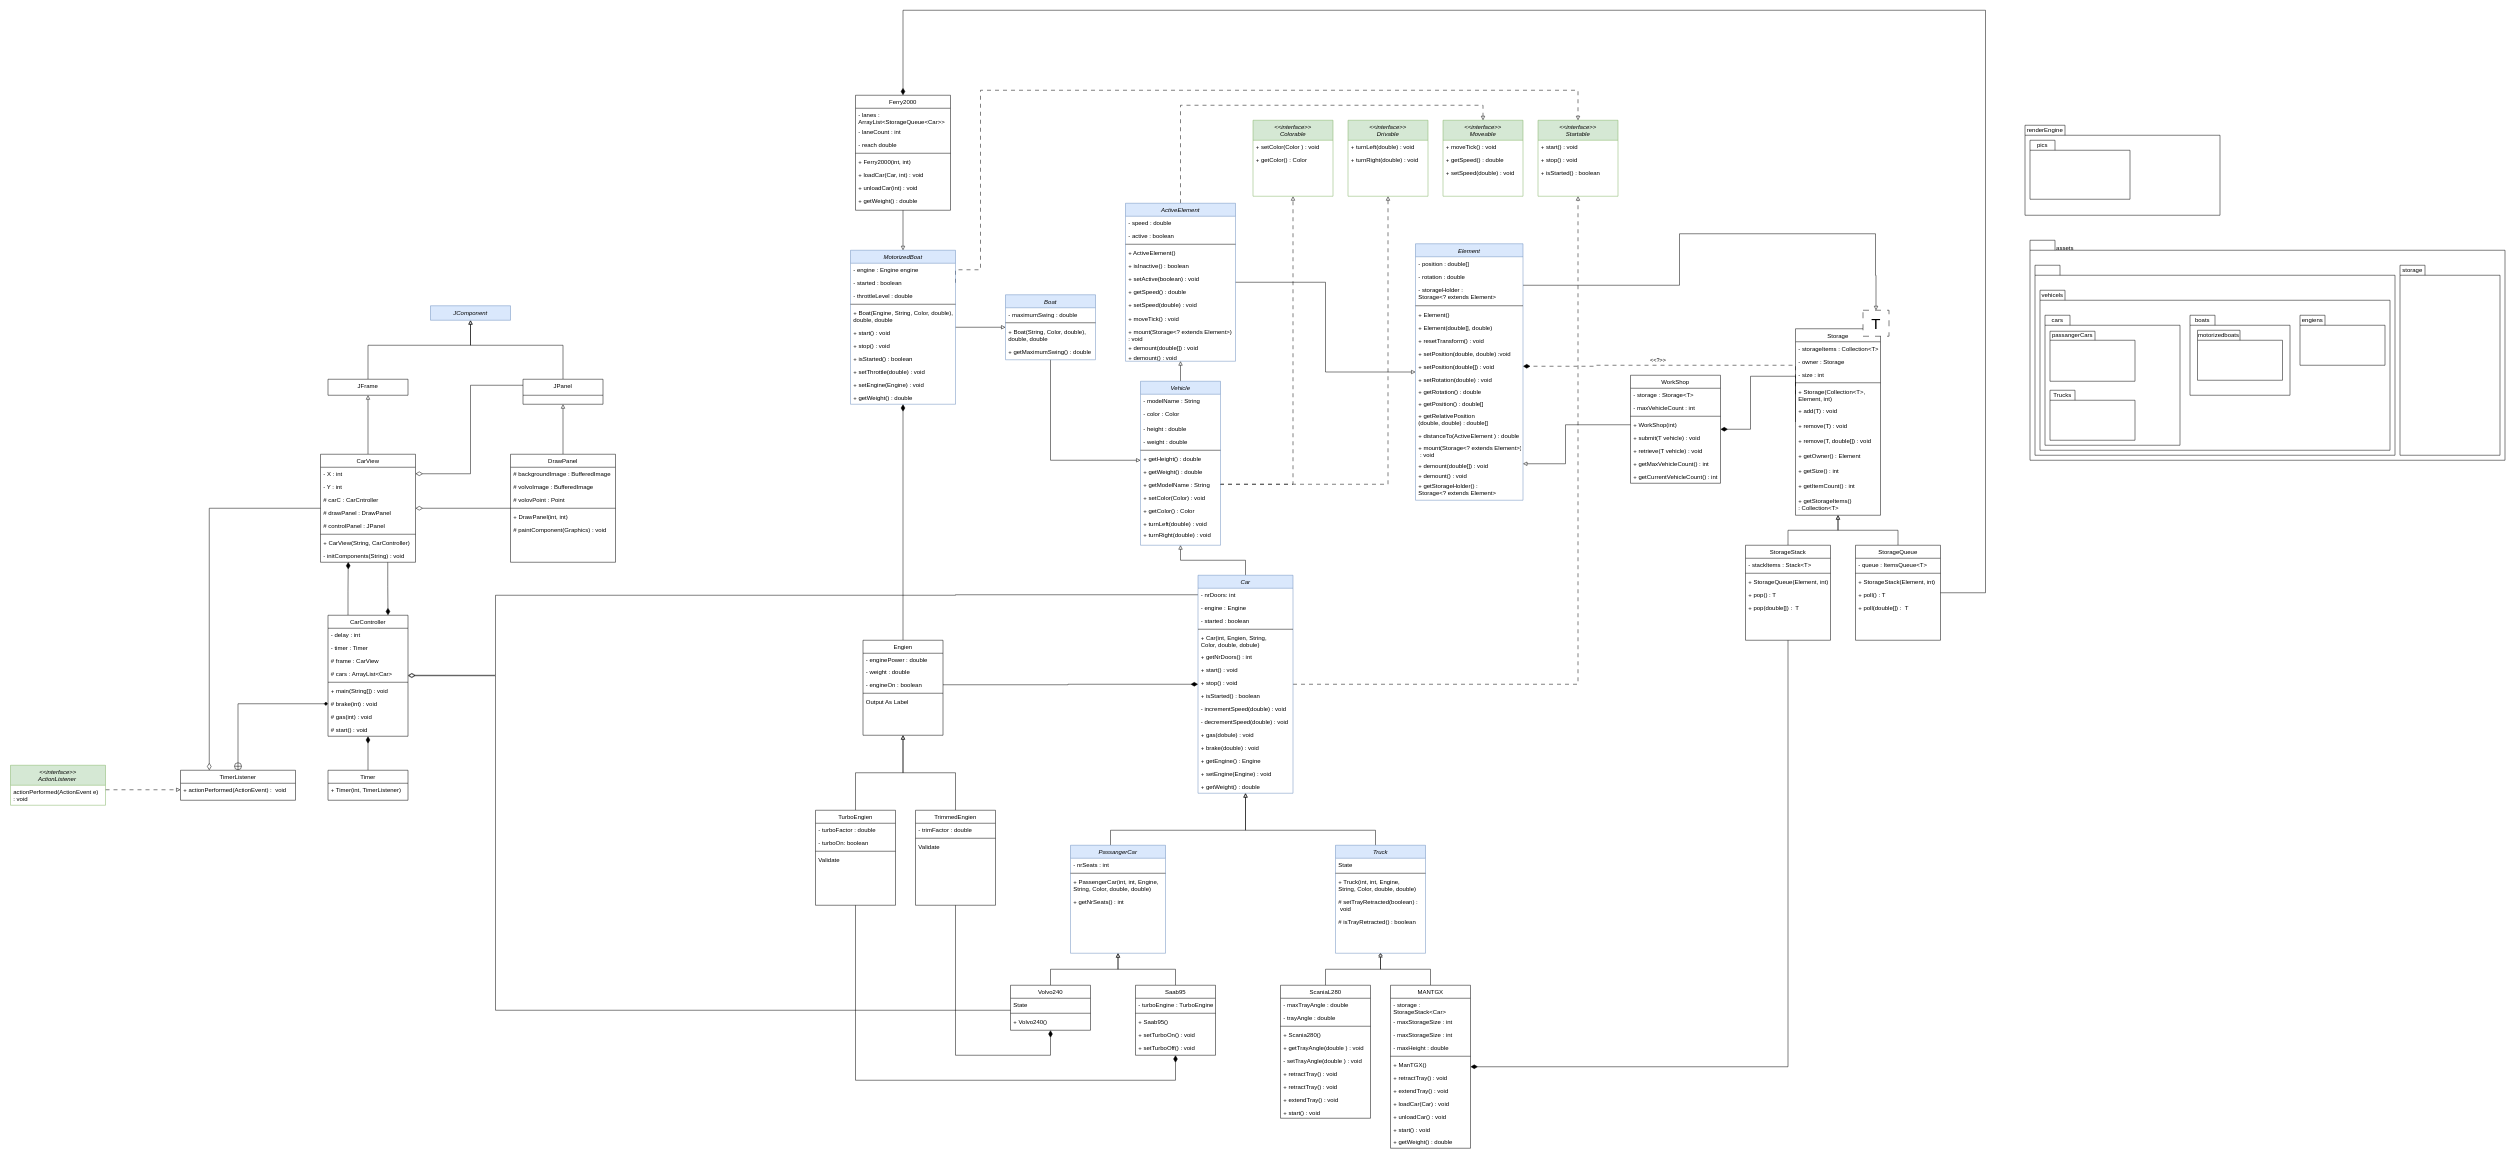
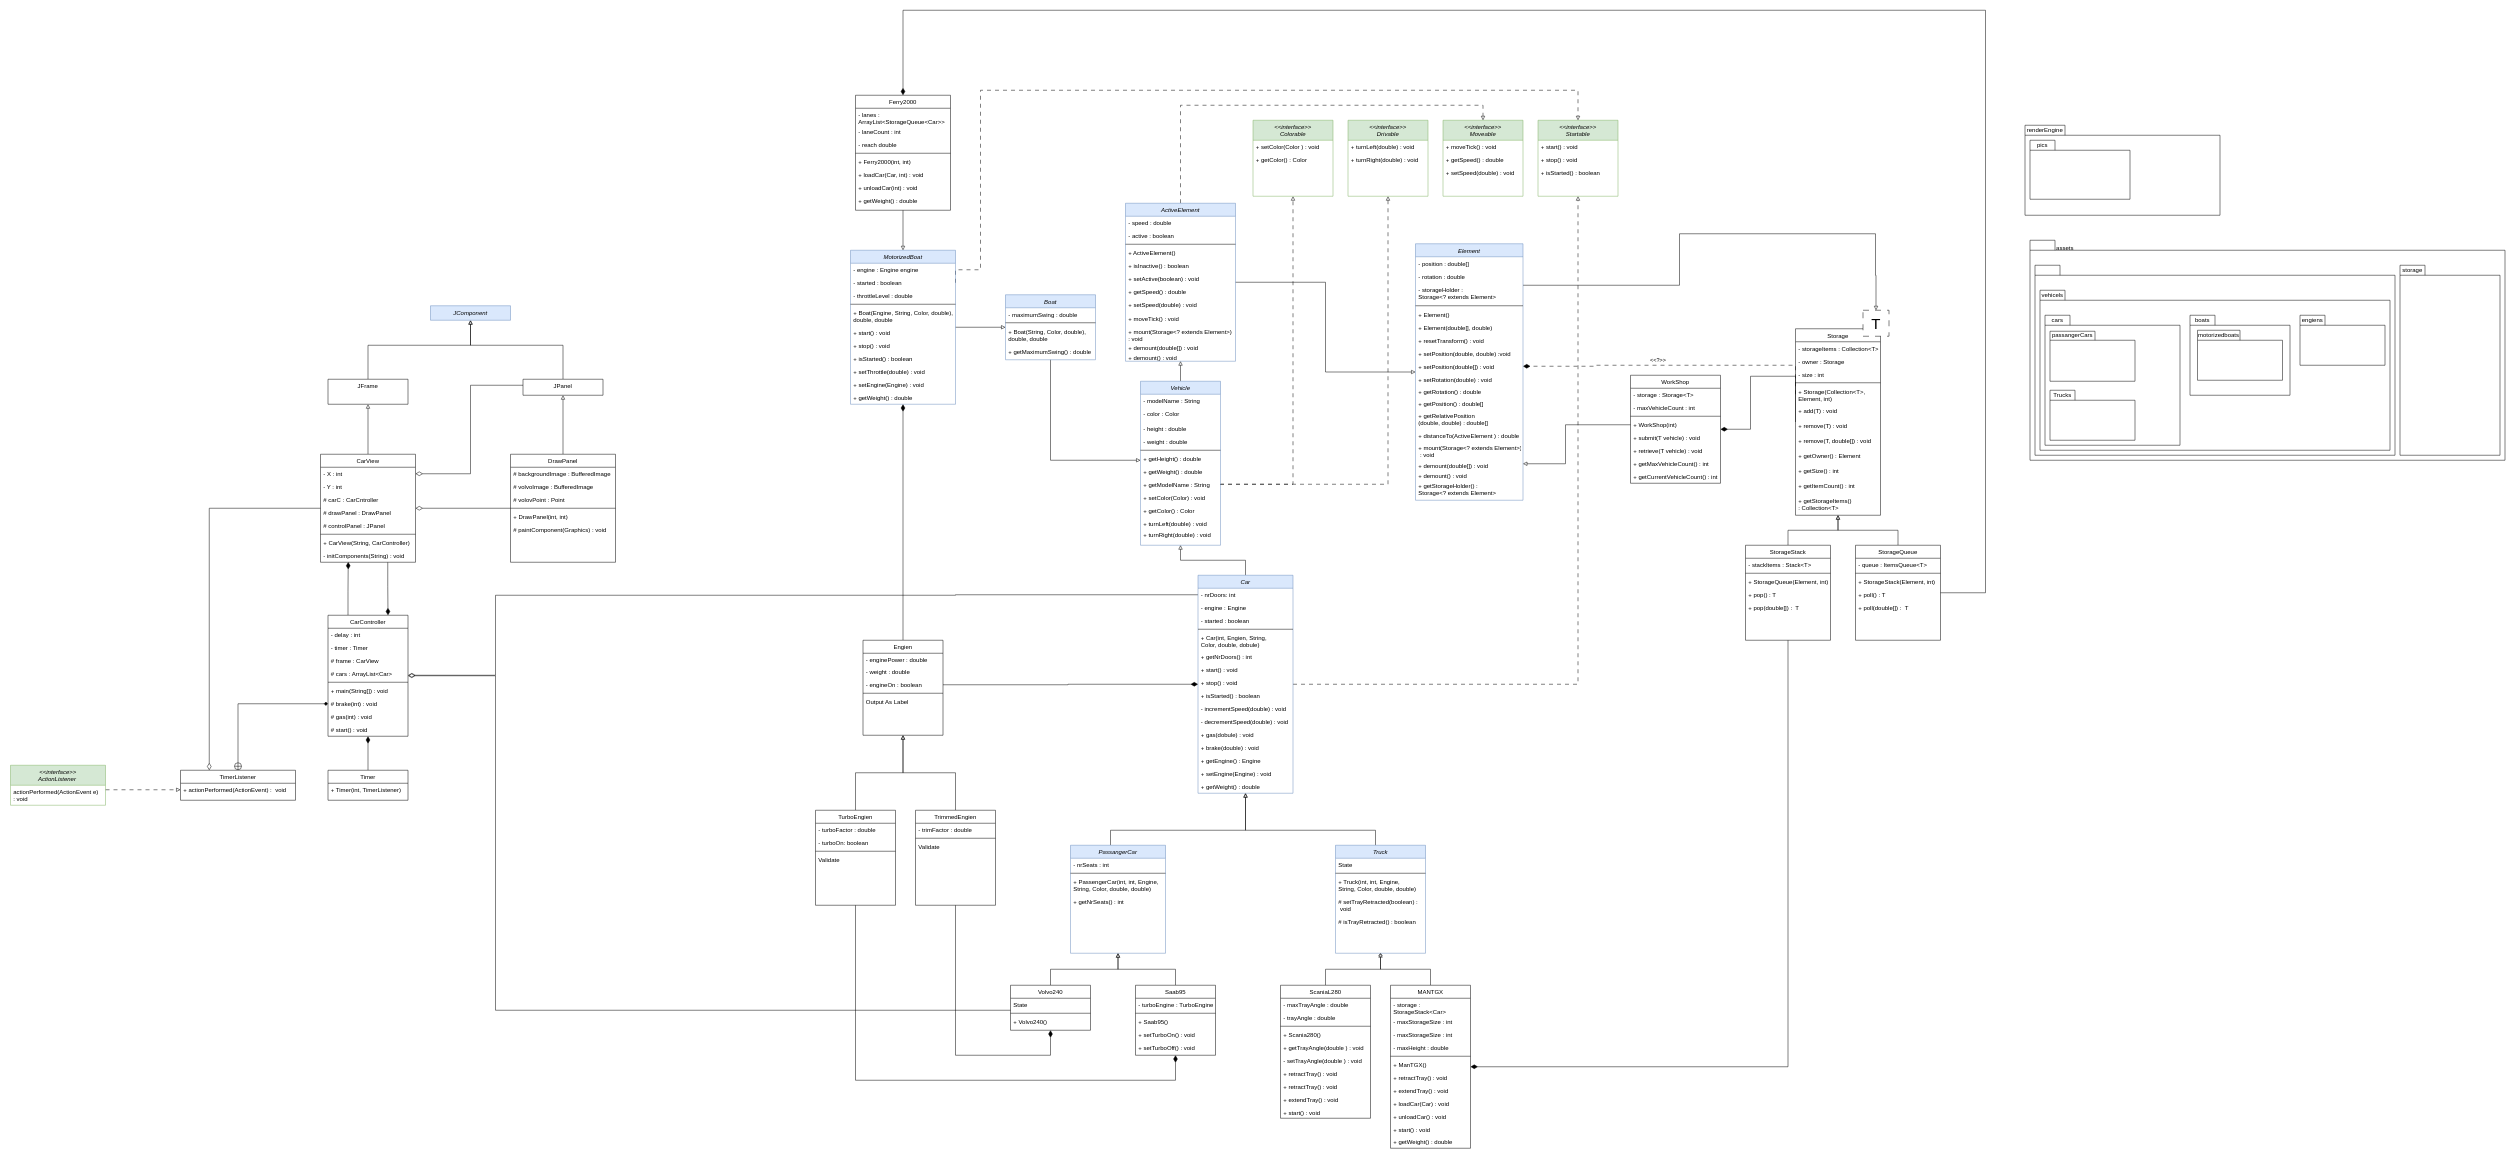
node "JFrame": size 80x16 -> 80x25
node "JPanel": size 80x25 -> 80x16
